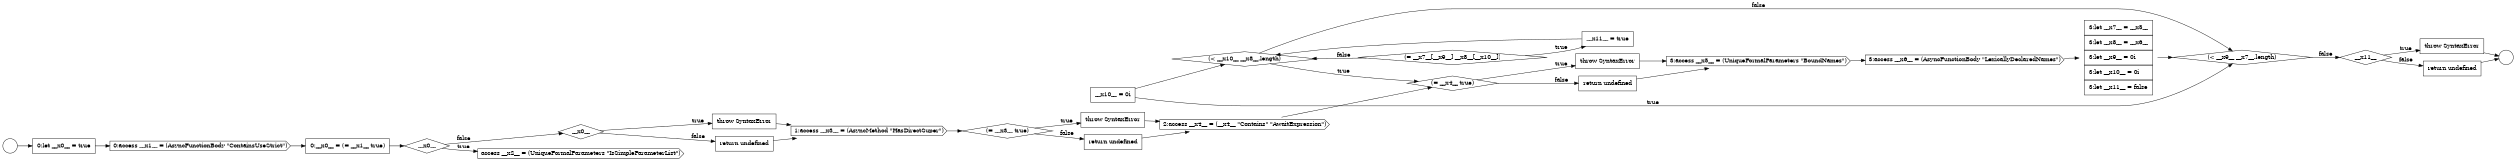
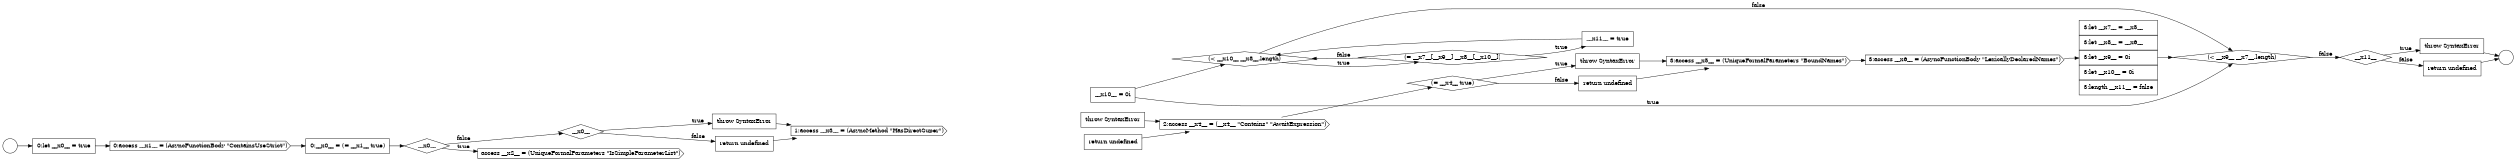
edge "(< __x10__ __x8__.length)" -> "(= __x4__ true)": now "(< __x10__ __x8__.length)" -> "(= __x7__[__x9__] __x8__[__x10__])"
node "3:let __x7__ = __x5__": text "3:let __x11__ = false" -> "3:length __x11__ = false"
node "(= __x3__ true)": removed
